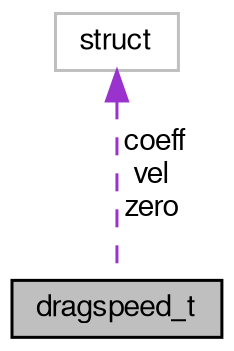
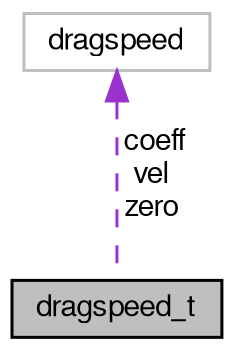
node "struct": label "struct" -> "dragspeed"
